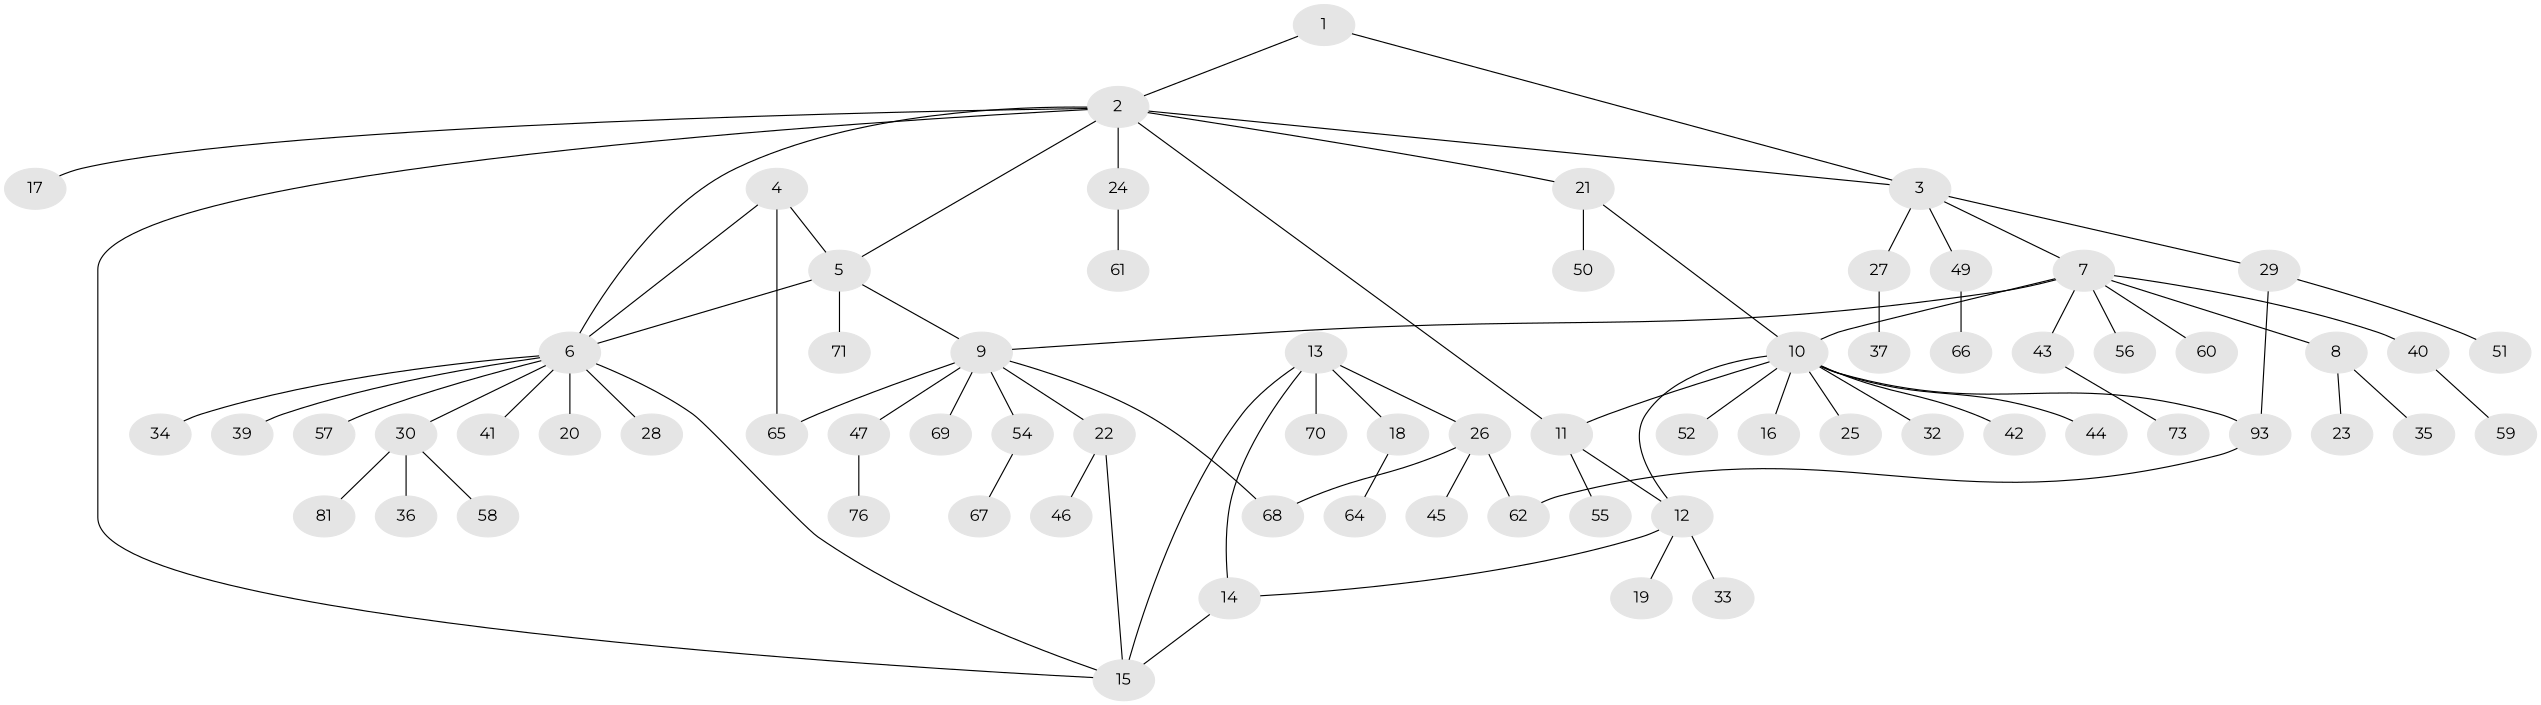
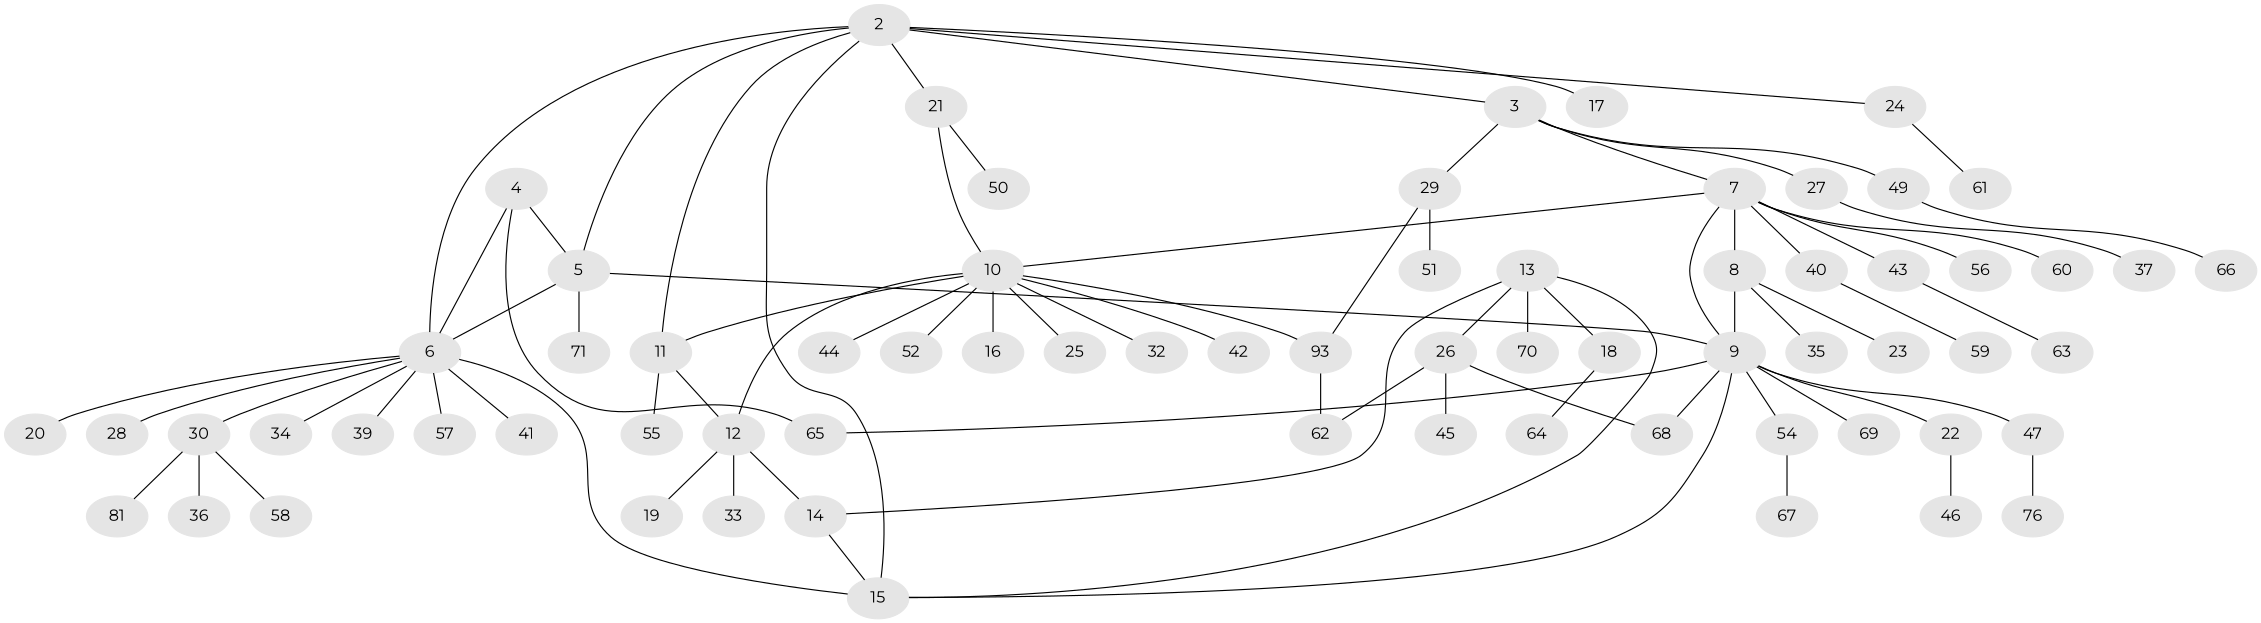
node "1": removed
edge "8" -- "9": added
node "73": label "73" -> "63"
edge "22" -- "15": now "9" -- "15"
